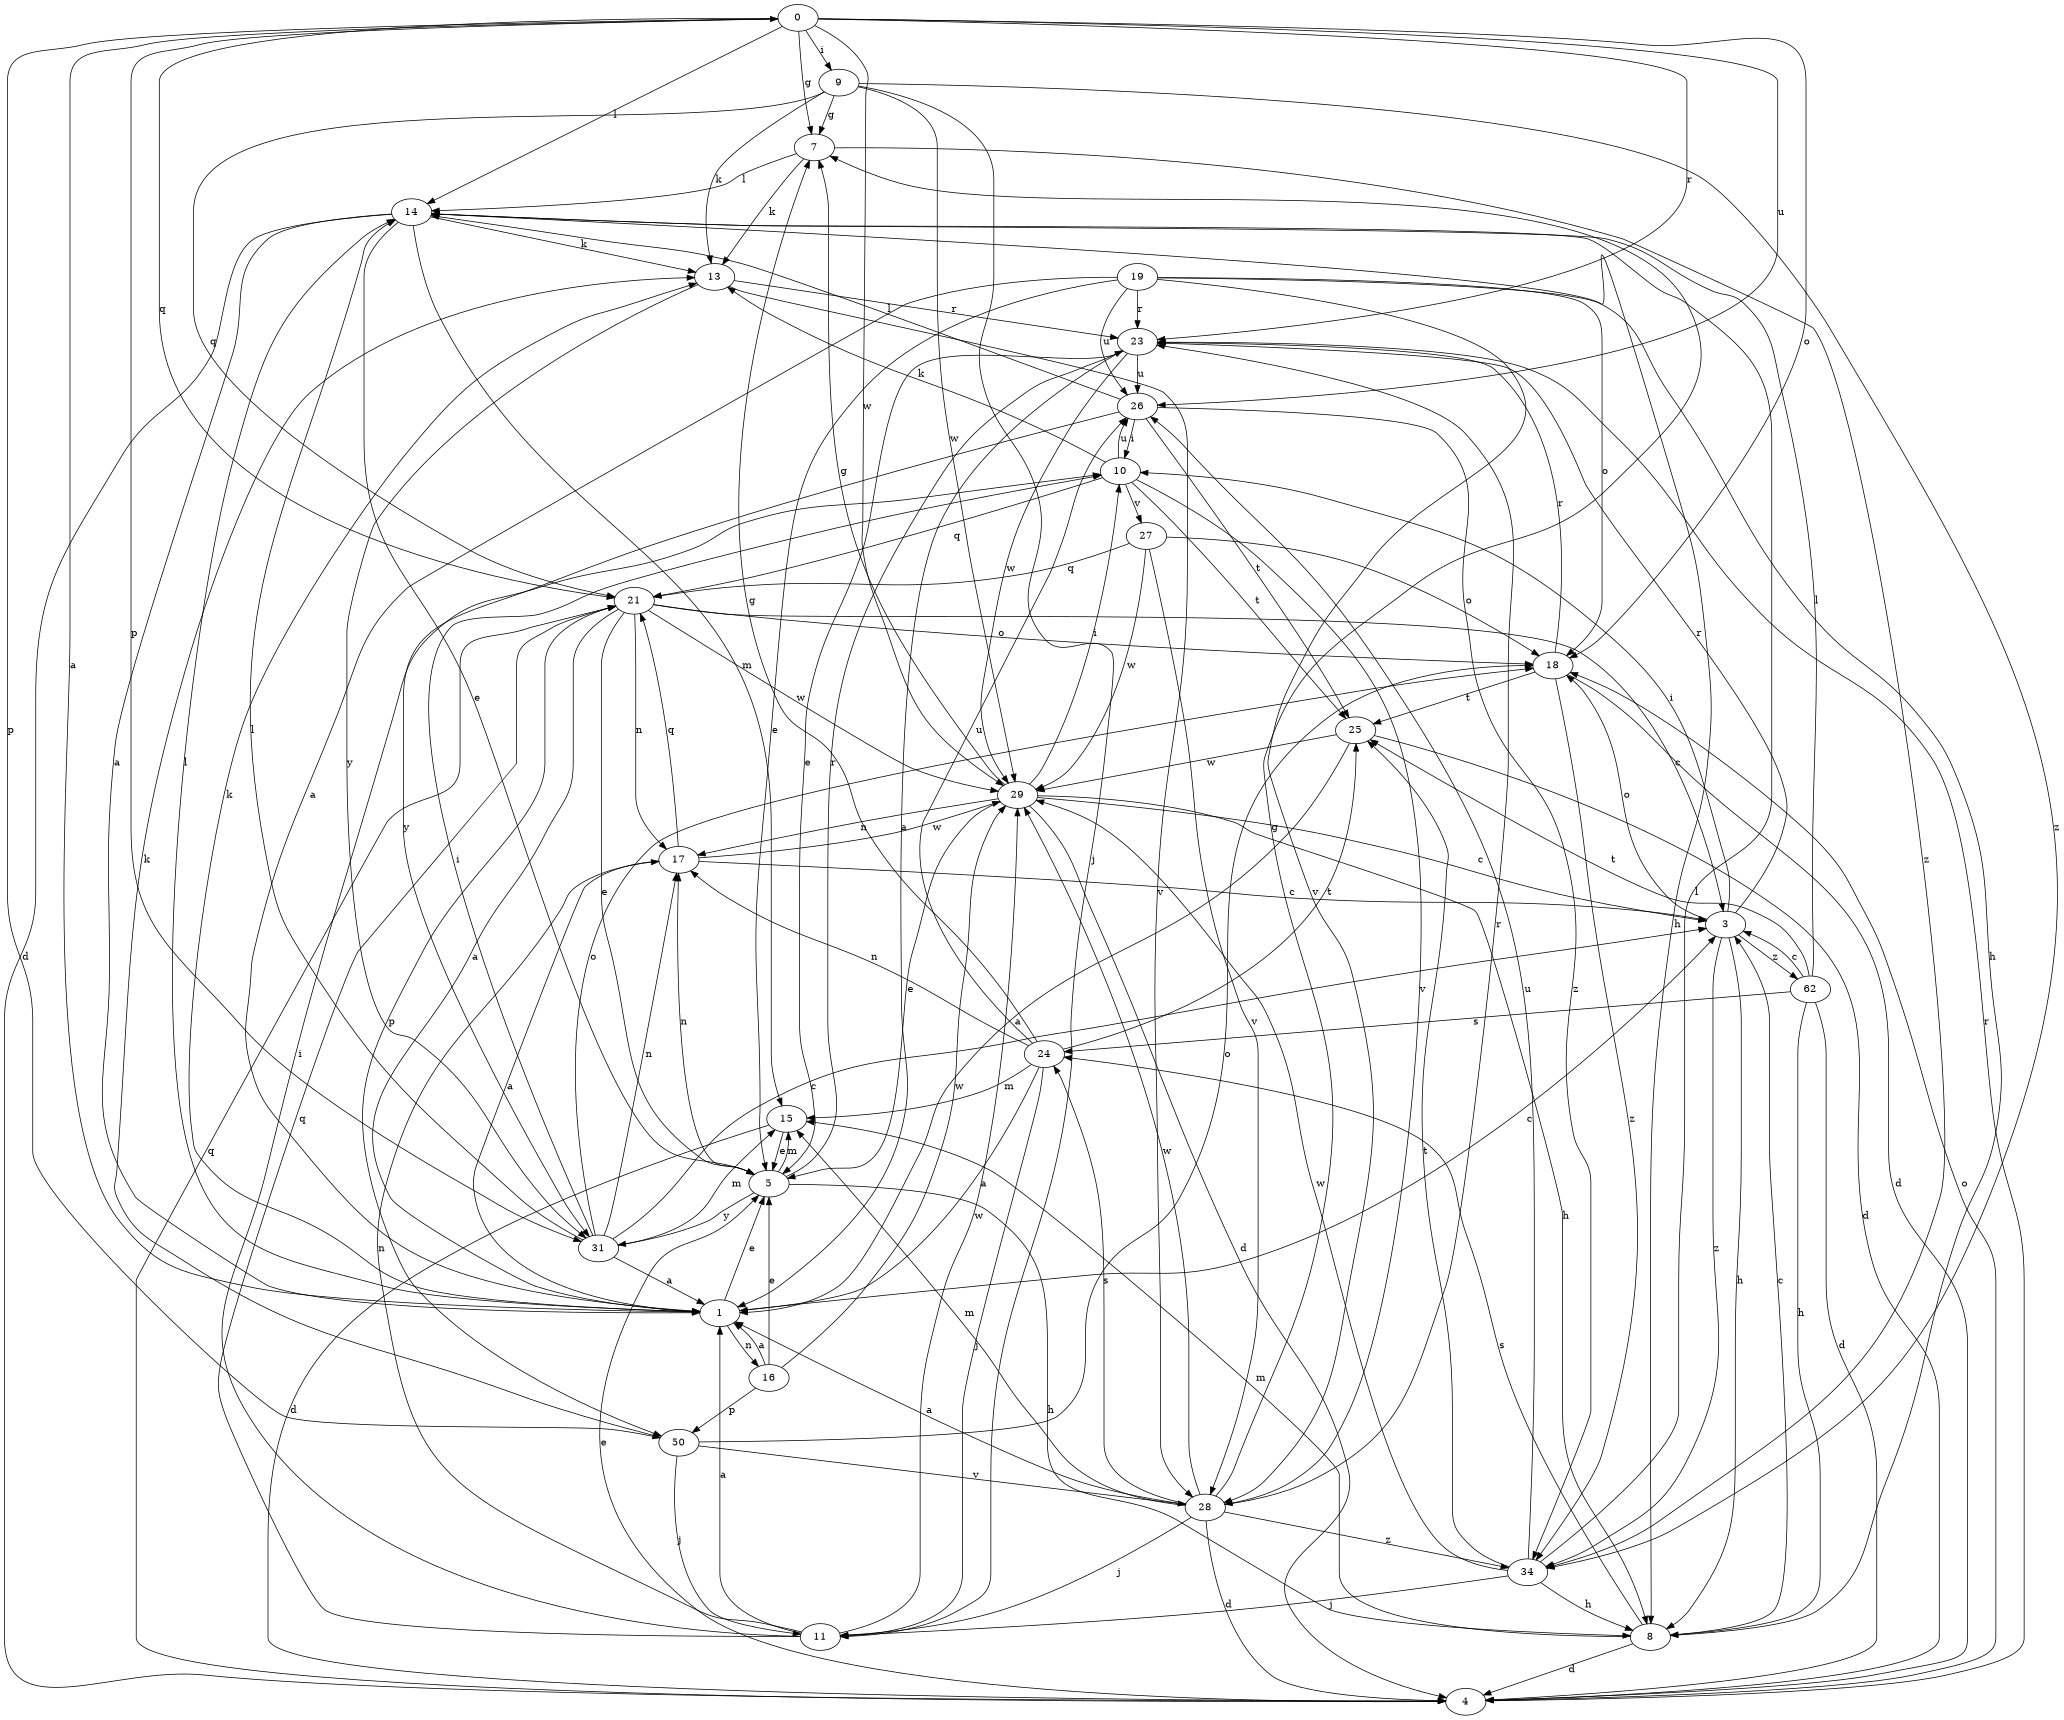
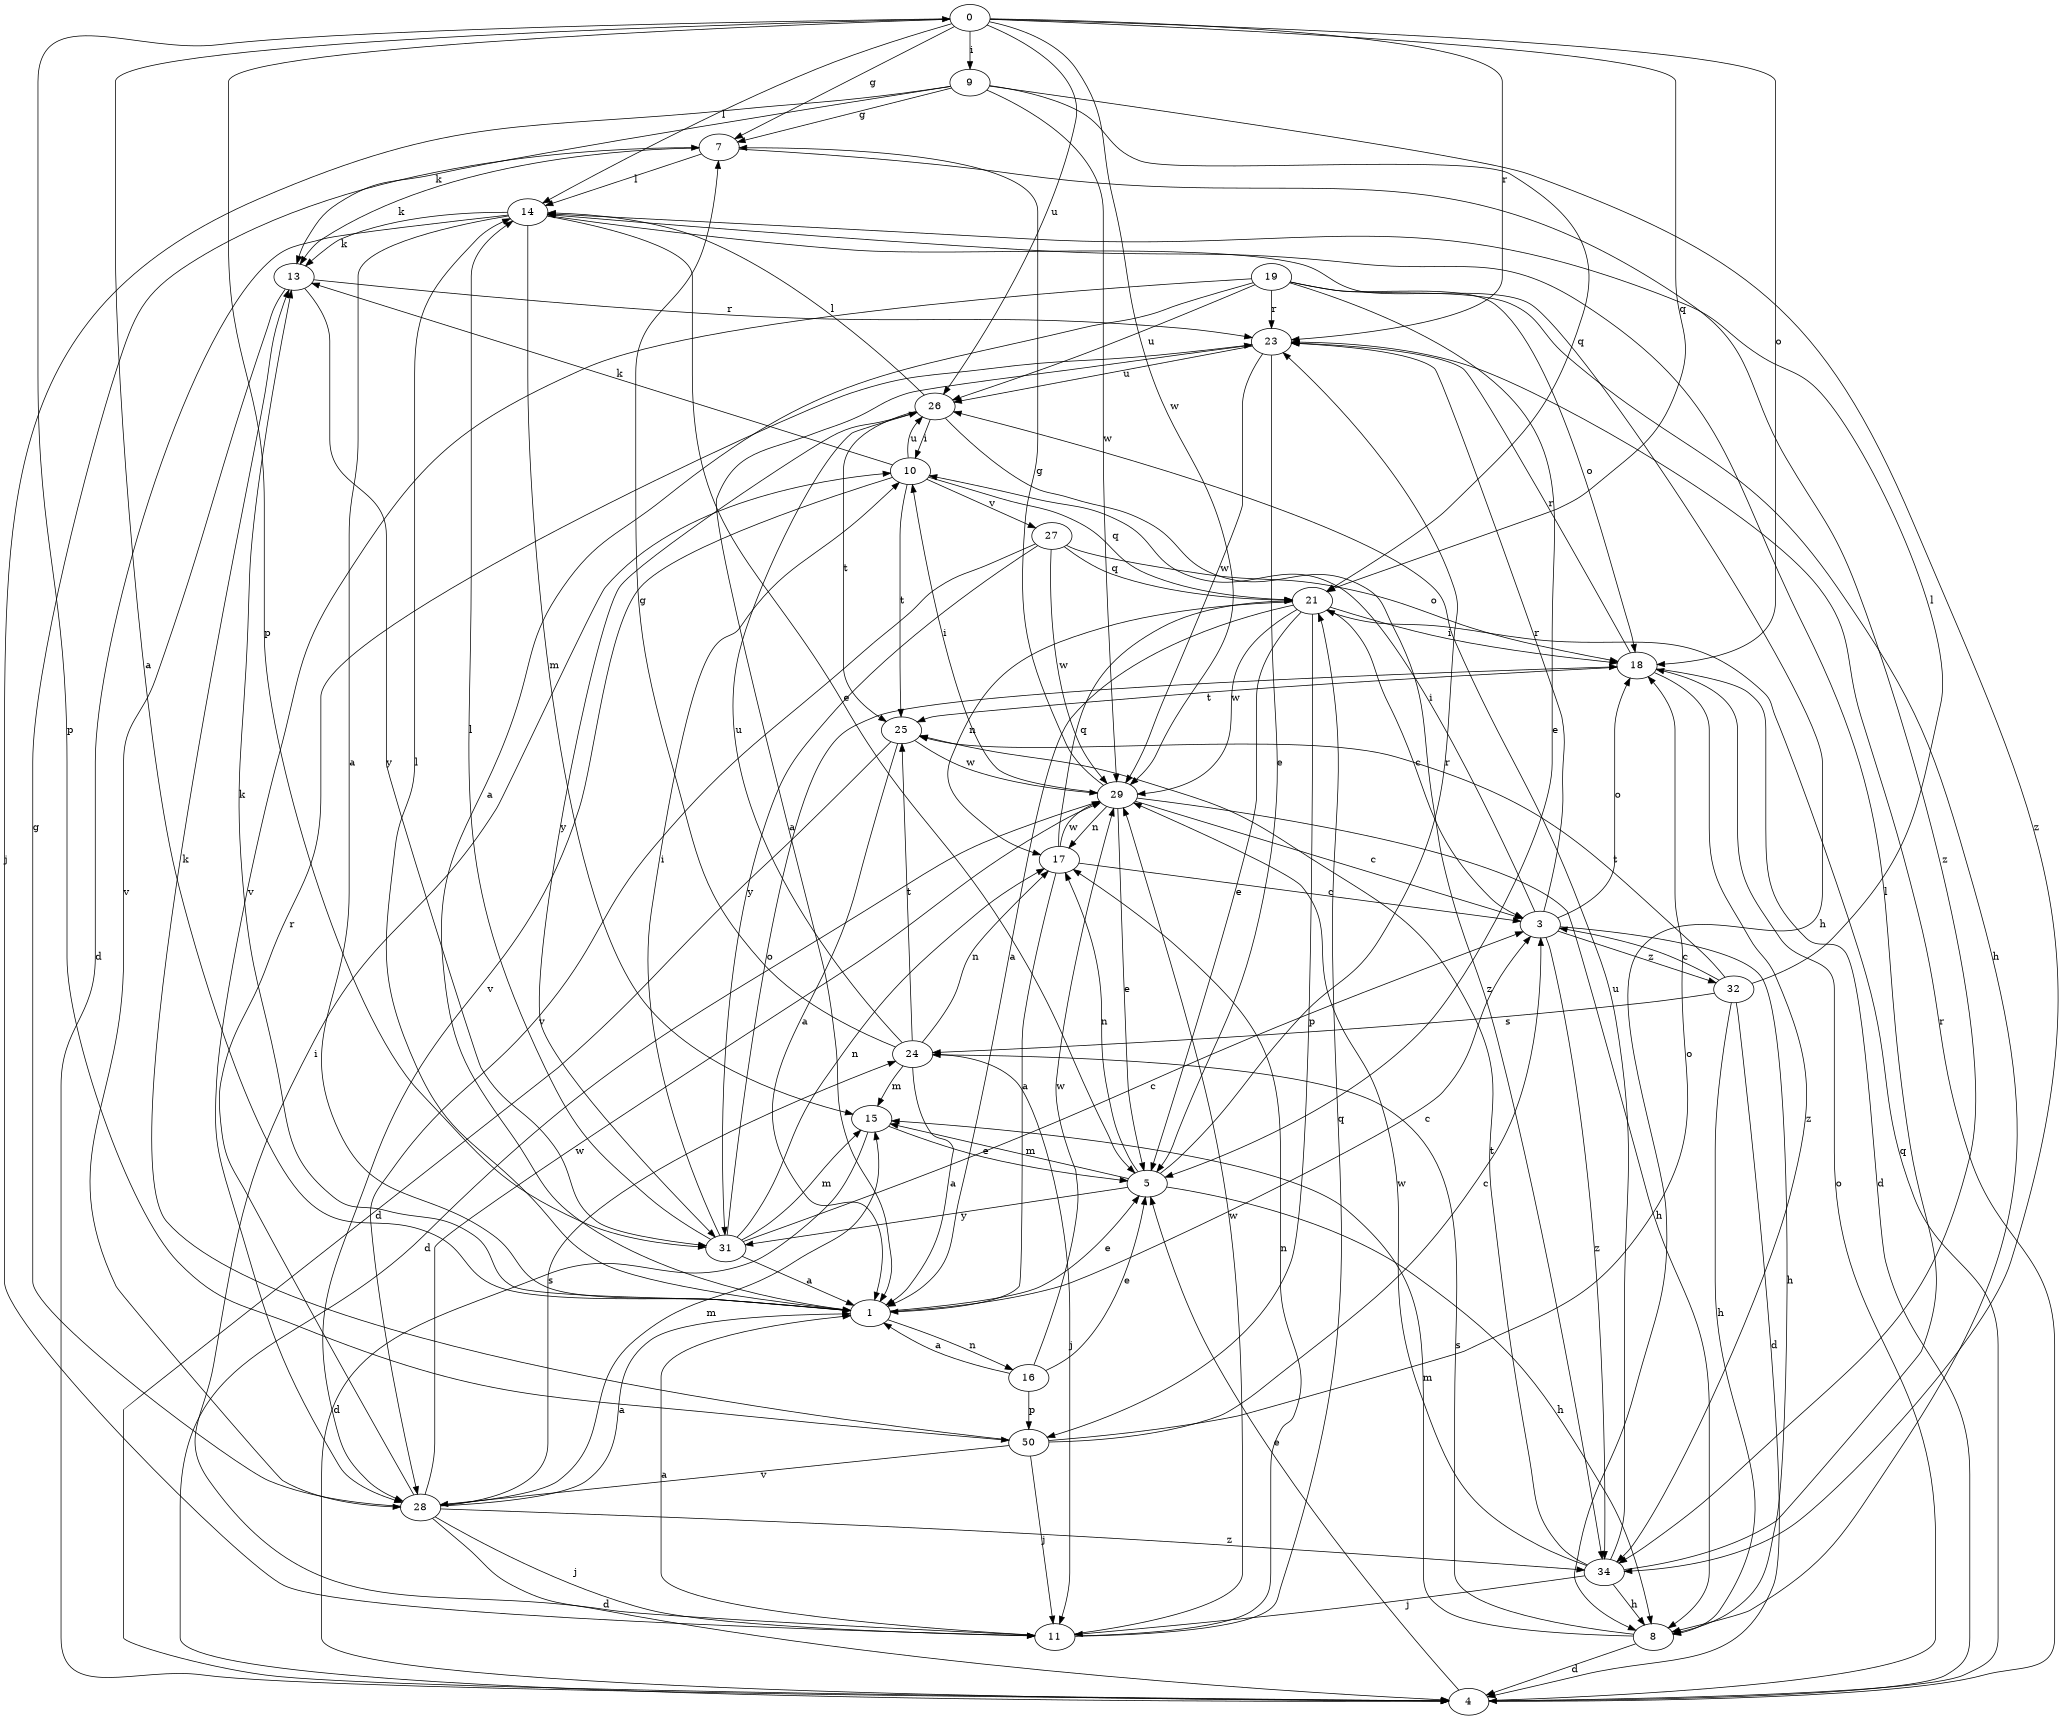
edge "21" -> "18": label "o" -> "i"
edge "27" -> "31": added, label "y"
node "62": label "62" -> "32"
edge "8" -> "3": now "50" -> "3"
